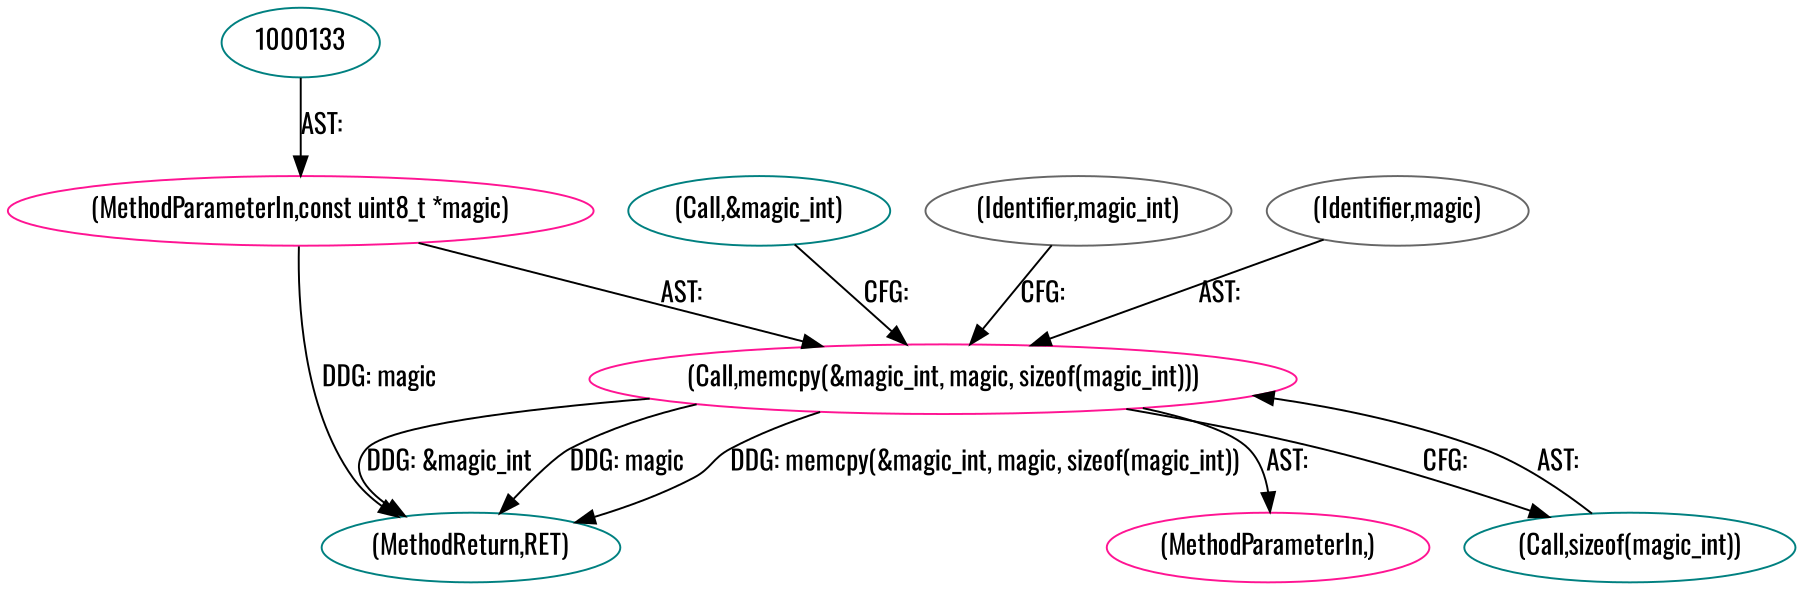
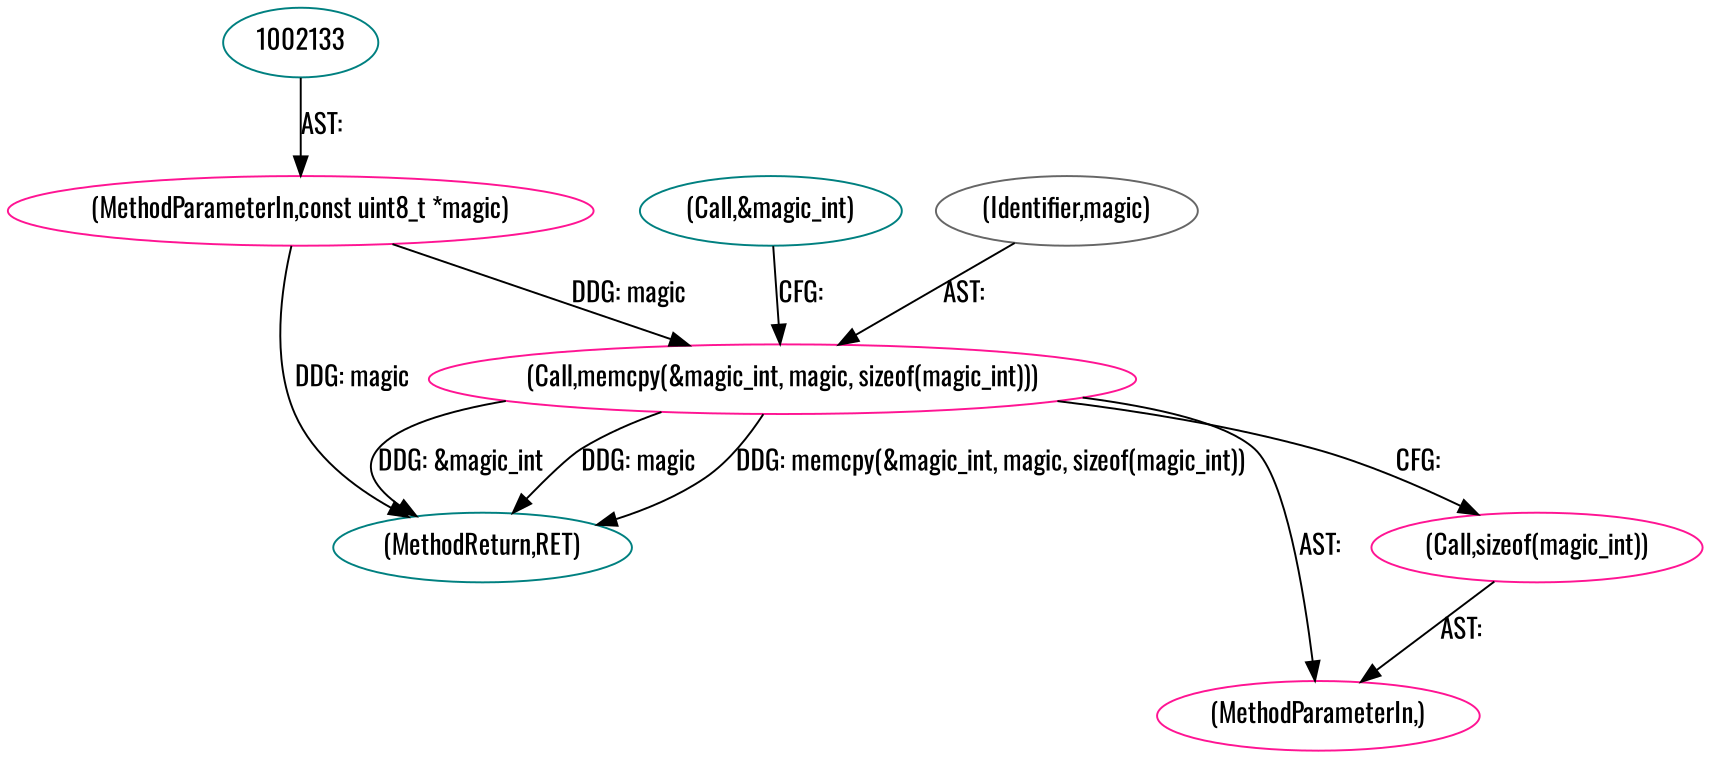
node "1000133": label "1000133" -> "1002133"
node "(Identifier,magic_int)": removed
edge "(MethodParameterIn,const uint8_t *magic)" -> "(Call,memcpy(&magic_int, magic, sizeof(magic_int)))": label "AST: " -> "DDG: magic"
edge "(Call,sizeof(magic_int))" -> "(Call,memcpy(&magic_int, magic, sizeof(magic_int)))": now "(Call,sizeof(magic_int))" -> "(MethodParameterIn,)"
node "(Call,sizeof(magic_int))": color teal -> deeppink
